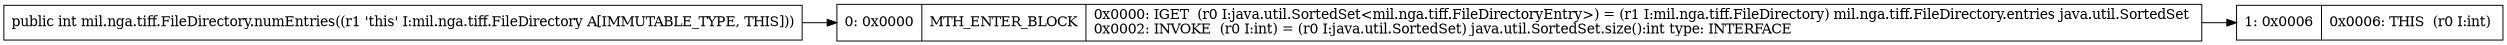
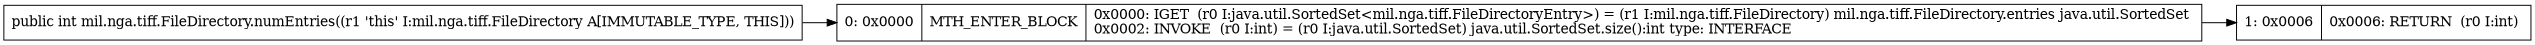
node "1: 0x0006": text "0x0006: THIS  (r0 I:int)" -> "0x0006: RETURN  (r0 I:int)"
